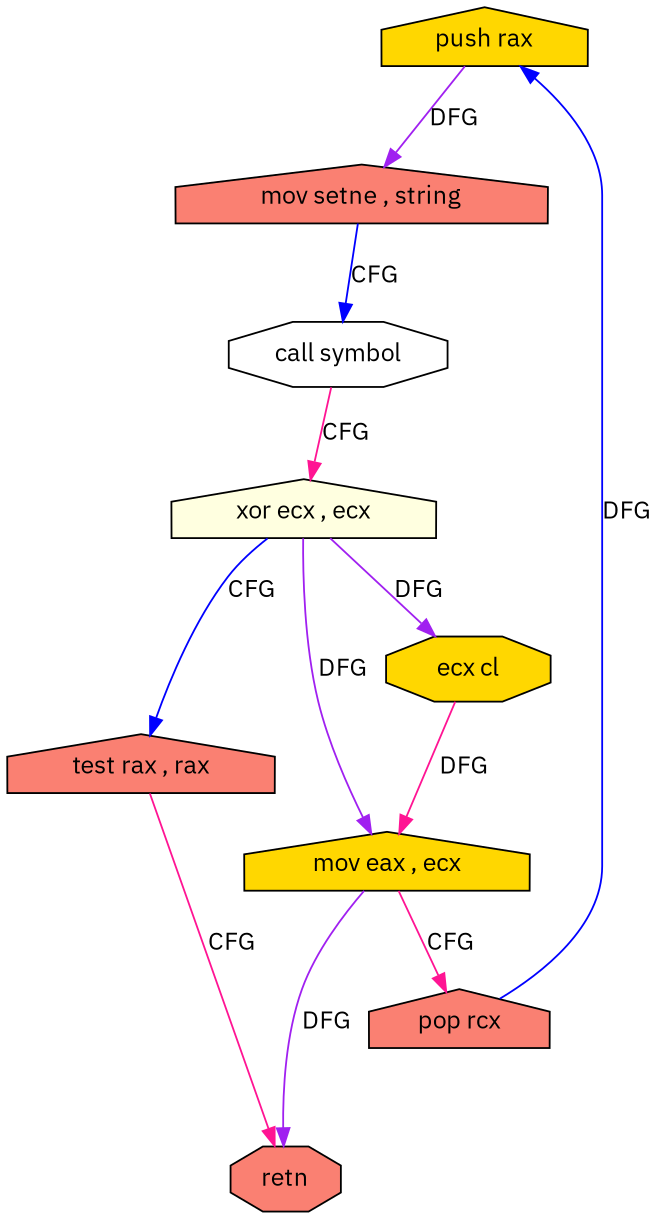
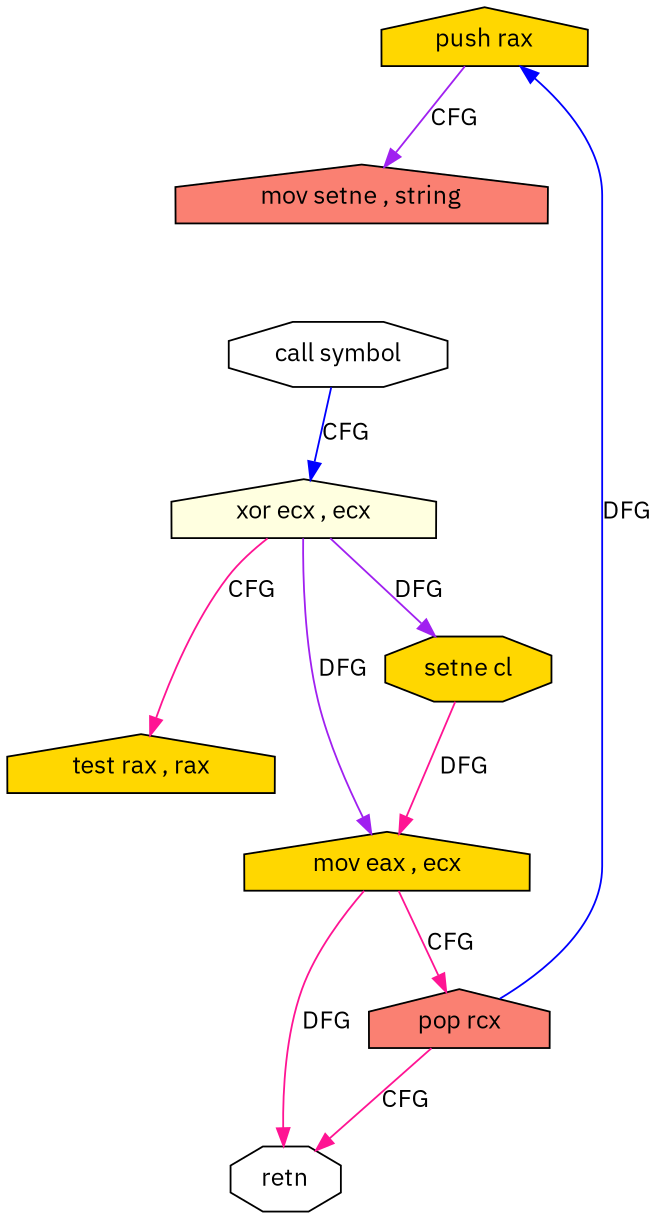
edge "push rax" -> "mov setne , string": label "DFG" -> "CFG"
edge "mov setne , string" -> "call symbol": removed, label "CFG"
edge "call symbol" -> "xor ecx , ecx": color deeppink -> blue
edge "xor ecx , ecx" -> "test rax , rax": color blue -> deeppink
node "ecx cl": label "ecx cl" -> "setne cl"
node "test rax , rax": fillcolor salmon -> gold
edge "test rax , rax" -> "retn": now "pop rcx" -> "retn"
edge "mov eax , ecx" -> "retn": color purple -> deeppink
node "retn": fillcolor salmon -> white
